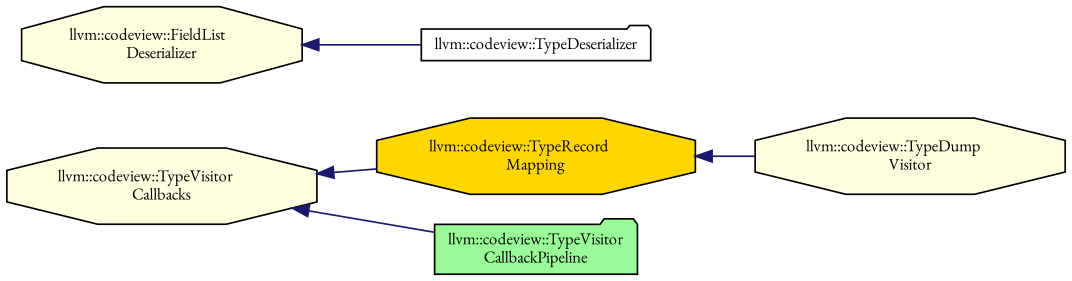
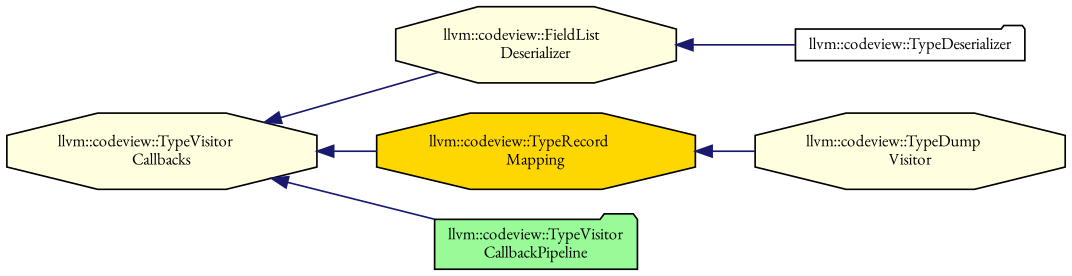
edge "llvm::codeview::FieldList Deserializer" -> "llvm::codeview::TypeVisitor Callbacks": added
